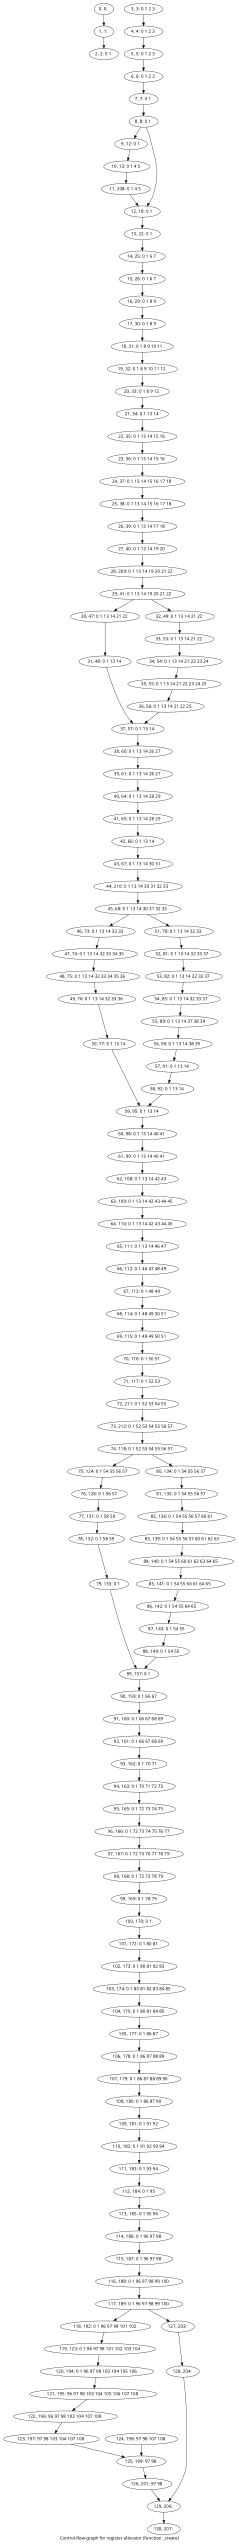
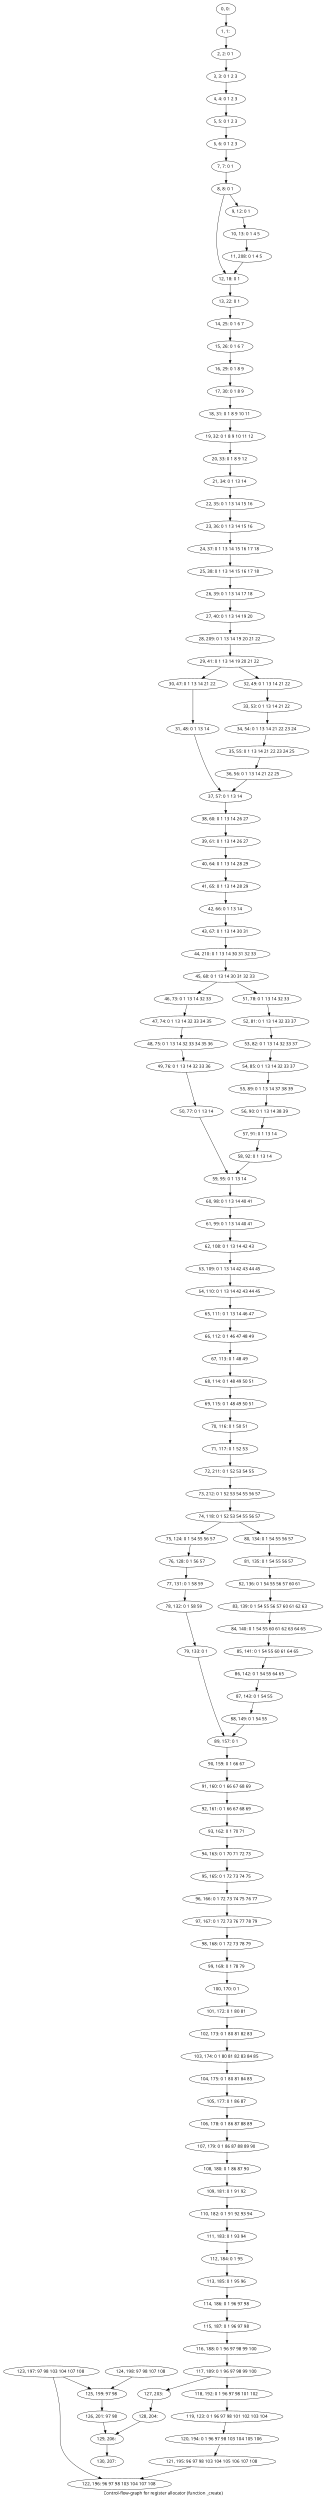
edge "2, 2: 0 1" -> "3, 3: 0 1 2 3": added
edge "122, 196: 96 97 98 103 104 107 108" -> "123, 197: 97 98 103 104 107 108": reversed
